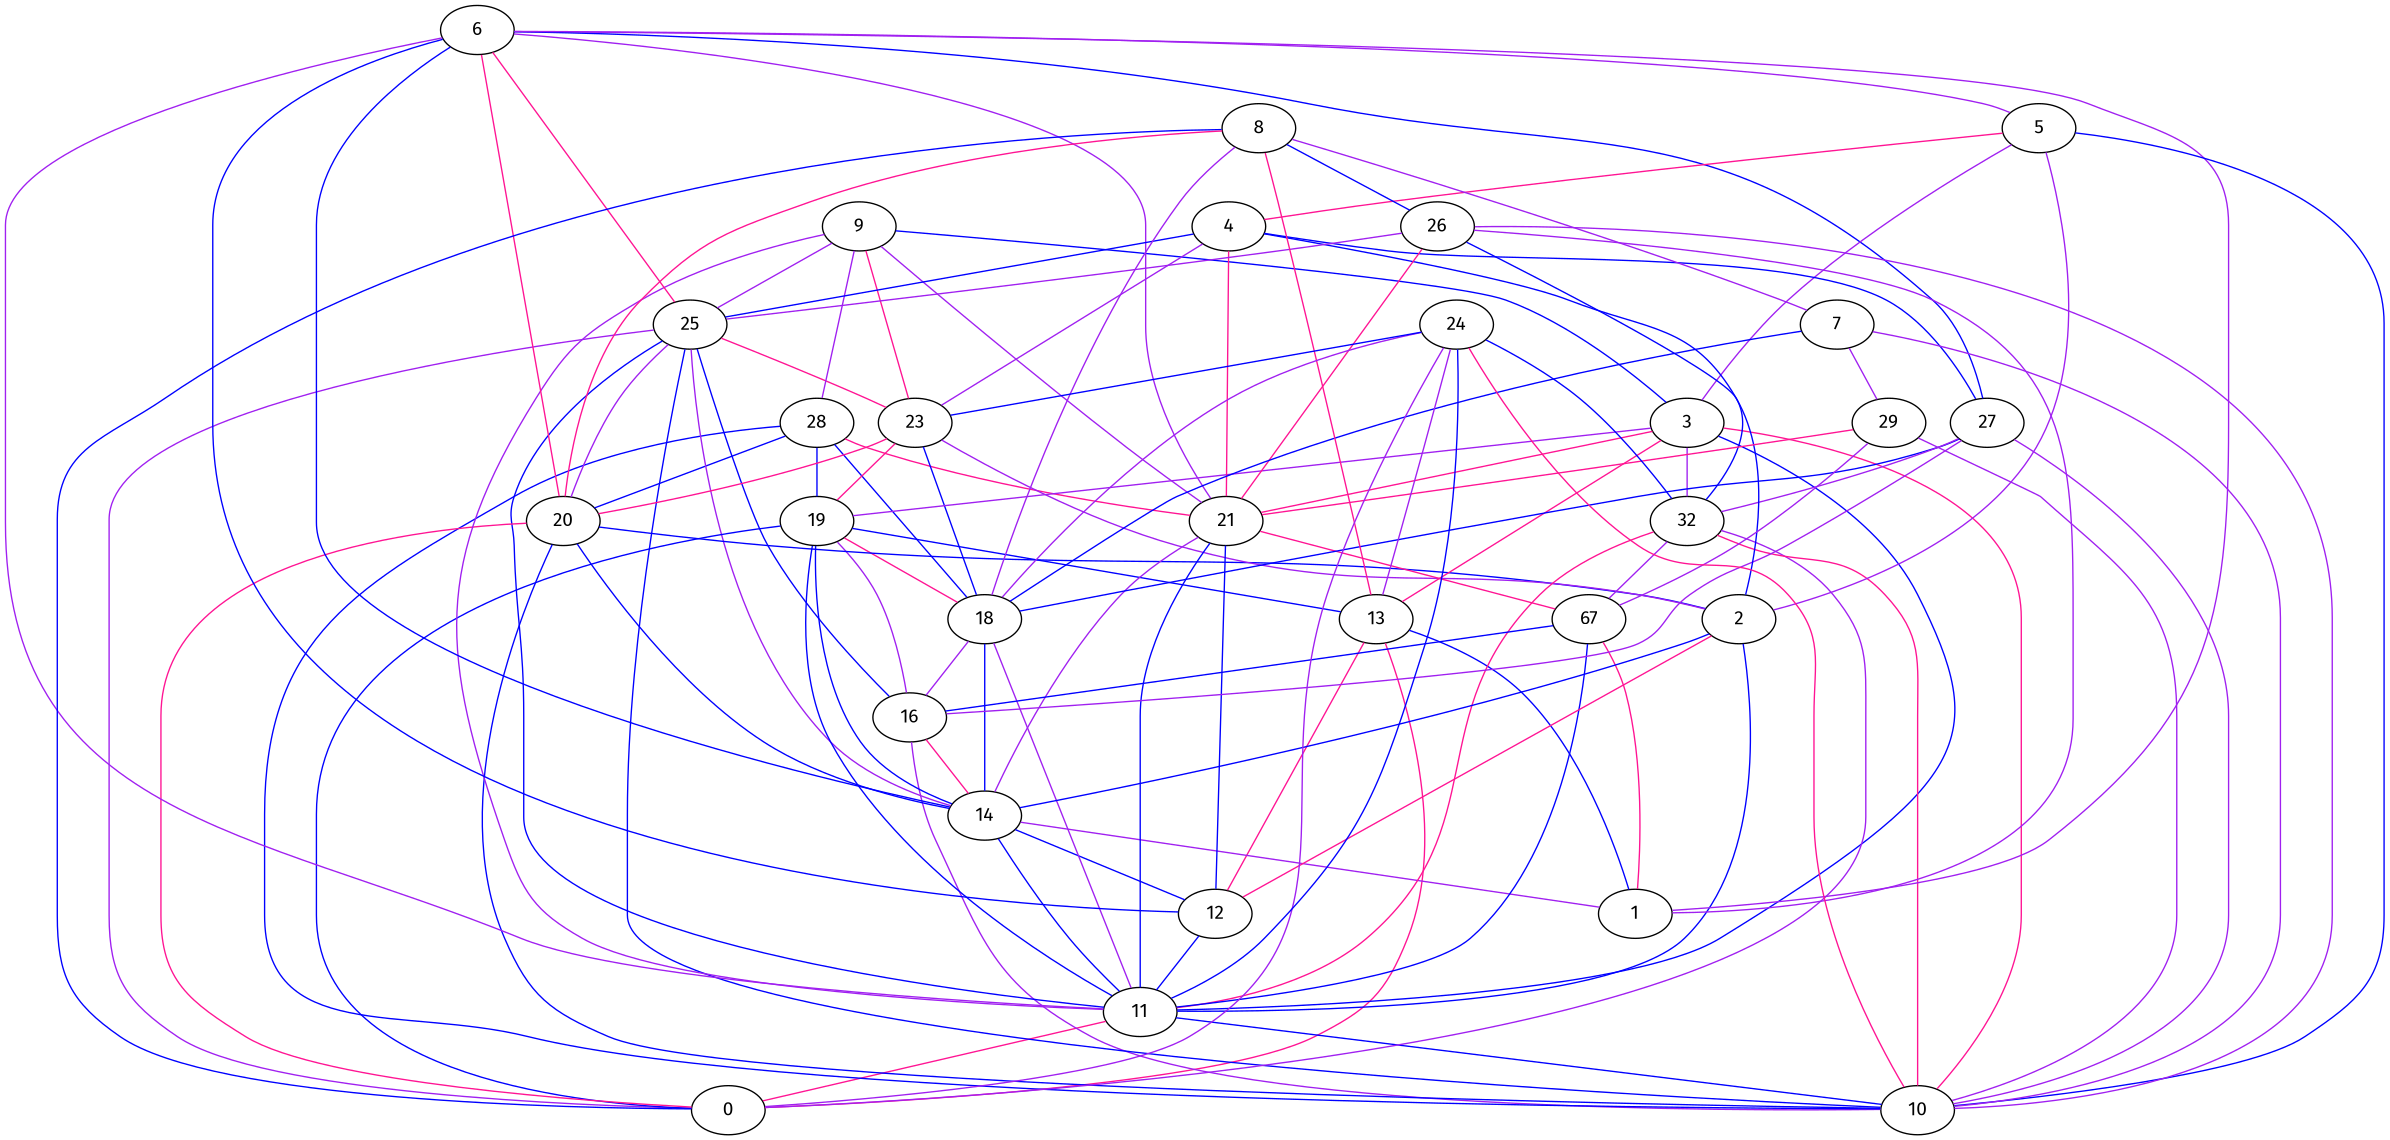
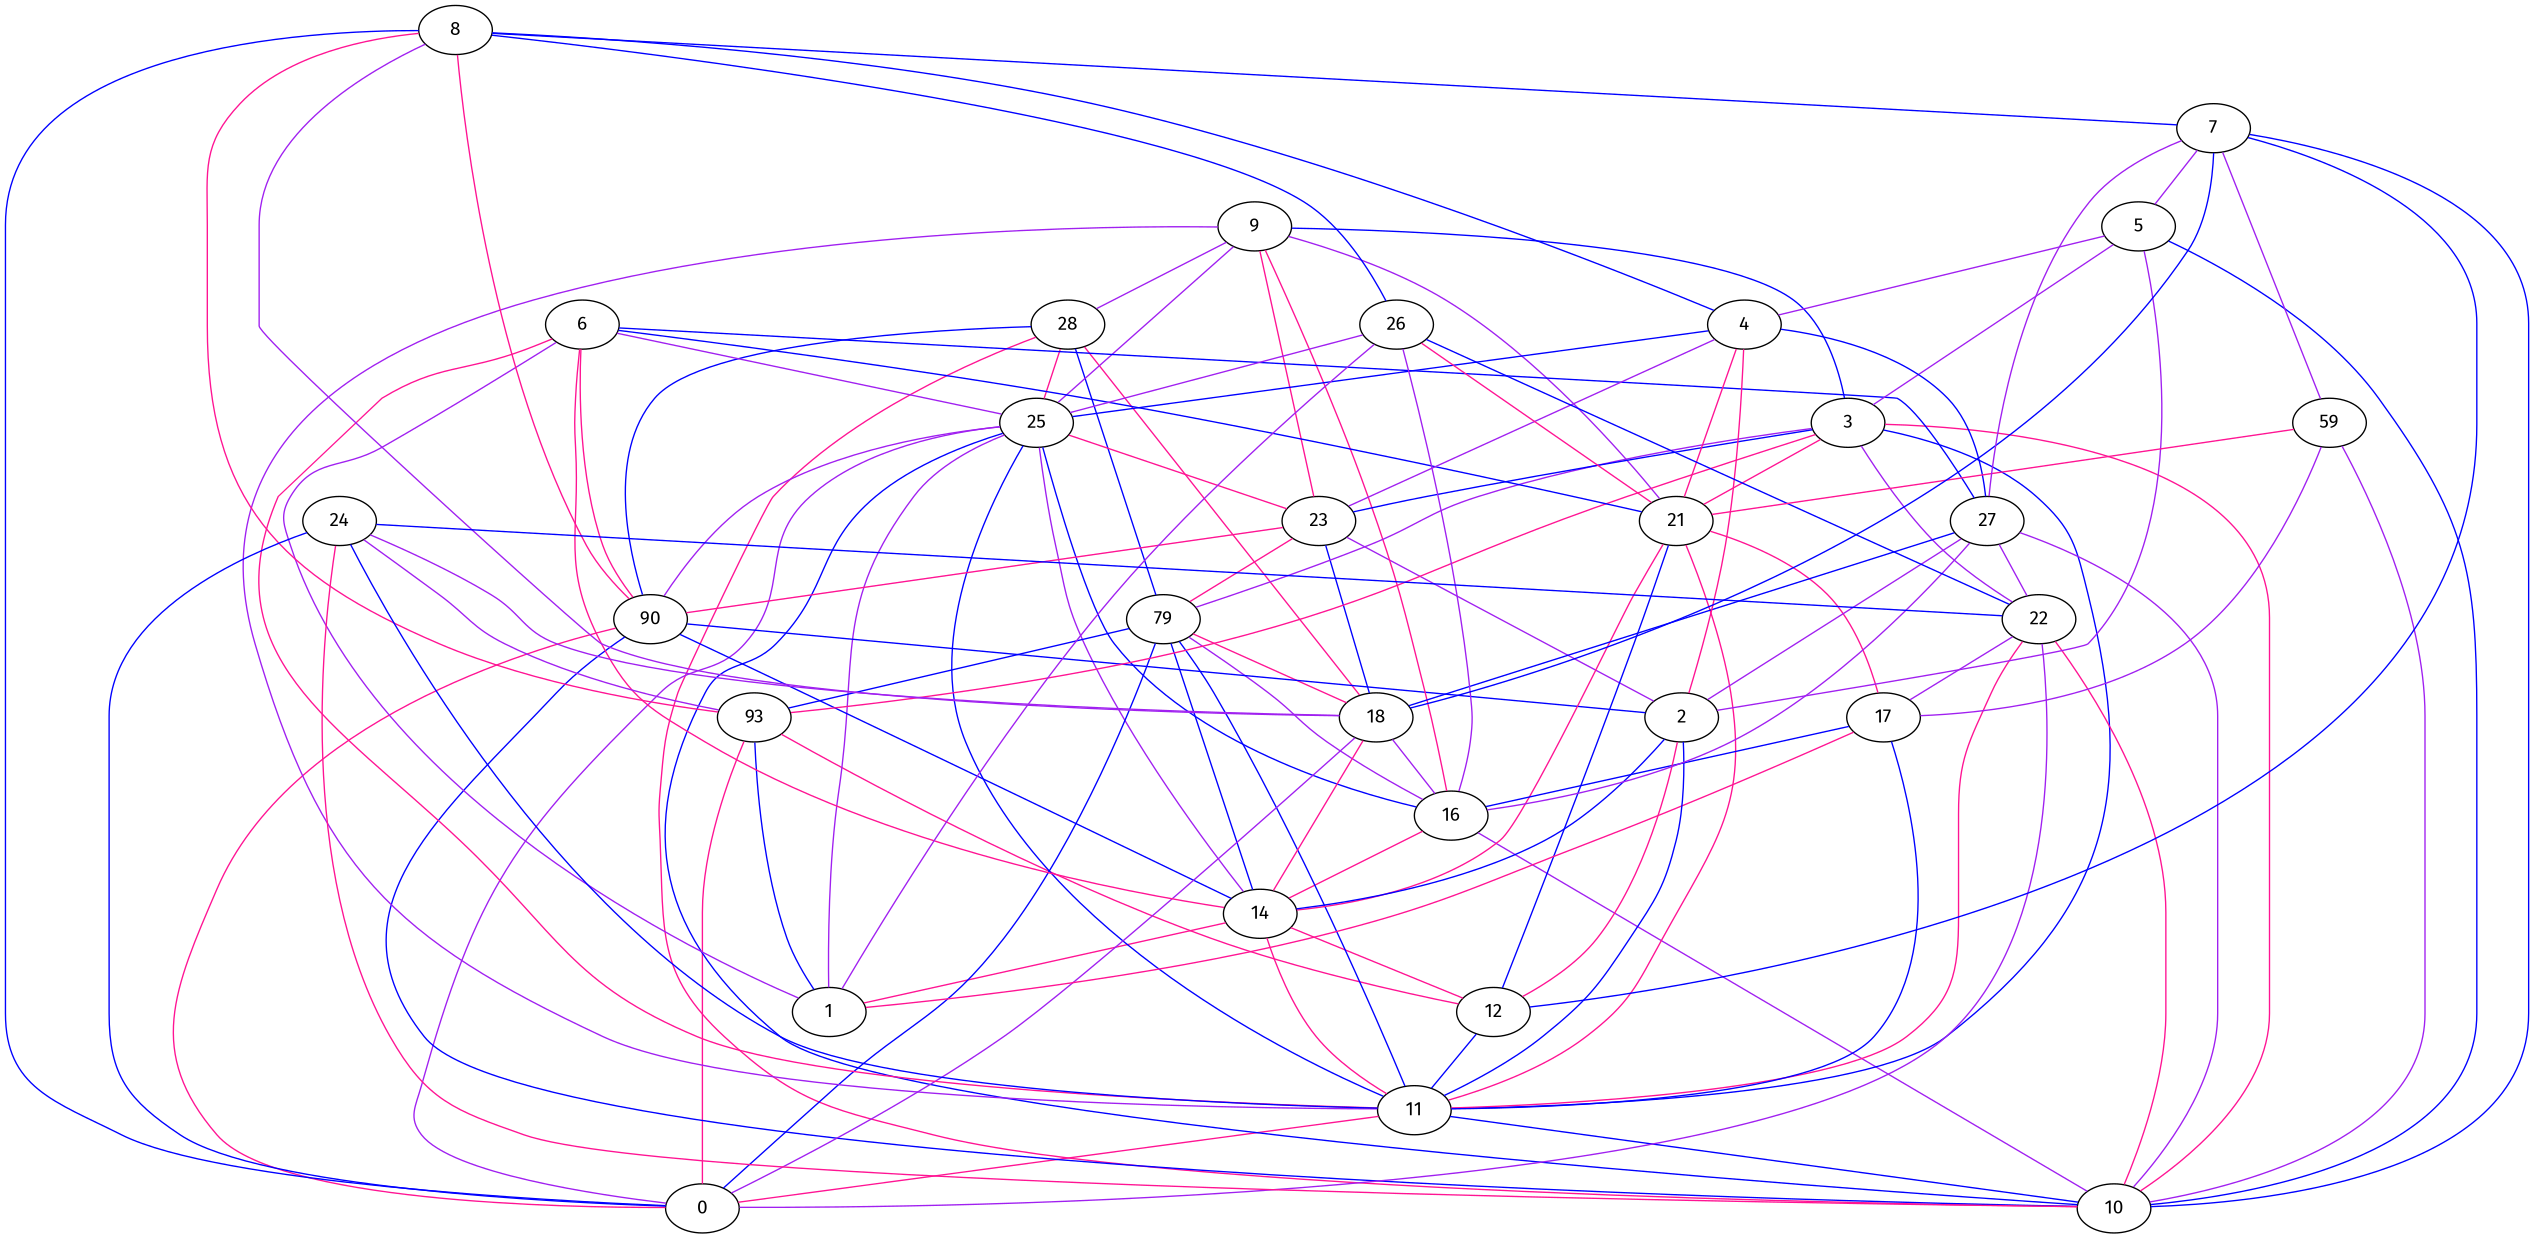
edge "6" -- "5": now "7" -- "5"
edge "8" -- "4": added
edge "6" -- "21": color purple -> blue
edge "5" -- "4": color deeppink -> purple
edge "6" -- "25": color deeppink -> purple
edge "8" -- "7": color purple -> blue
edge "7" -- "27": added
edge "4" -- "2": color blue -> deeppink
edge "24" -- "23": now "3" -- "23"
node "29": label "29" -> "59"
edge "28" -- "21": now "28" -- "25"
edge "26" -- "10": now "26" -- "16"
node "20": label "20" -> "90"
node "19": label "19" -> "79"
edge "28" -- "18": color blue -> deeppink
node "32": label "32" -> "22"
edge "9" -- "16": added
edge "6" -- "14": color blue -> deeppink
node "13": label "13" -> "93"
node "67": label "67" -> "17"
edge "27" -- "2": added
edge "21" -- "14": color purple -> deeppink
edge "25" -- "1": added
edge "6" -- "12": now "7" -- "12"
edge "7" -- "10": color purple -> blue
edge "18" -- "14": color blue -> deeppink
edge "6" -- "11": color purple -> deeppink
edge "21" -- "11": color blue -> deeppink
edge "18" -- "11": now "18" -- "0"
edge "14" -- "1": color purple -> deeppink
edge "14" -- "12": color blue -> deeppink
edge "24" -- "0": color purple -> blue
edge "14" -- "11": color blue -> deeppink
edge "28" -- "10": color blue -> deeppink
